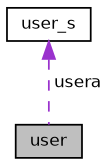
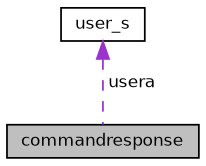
node "user": label "user" -> "commandresponse"
